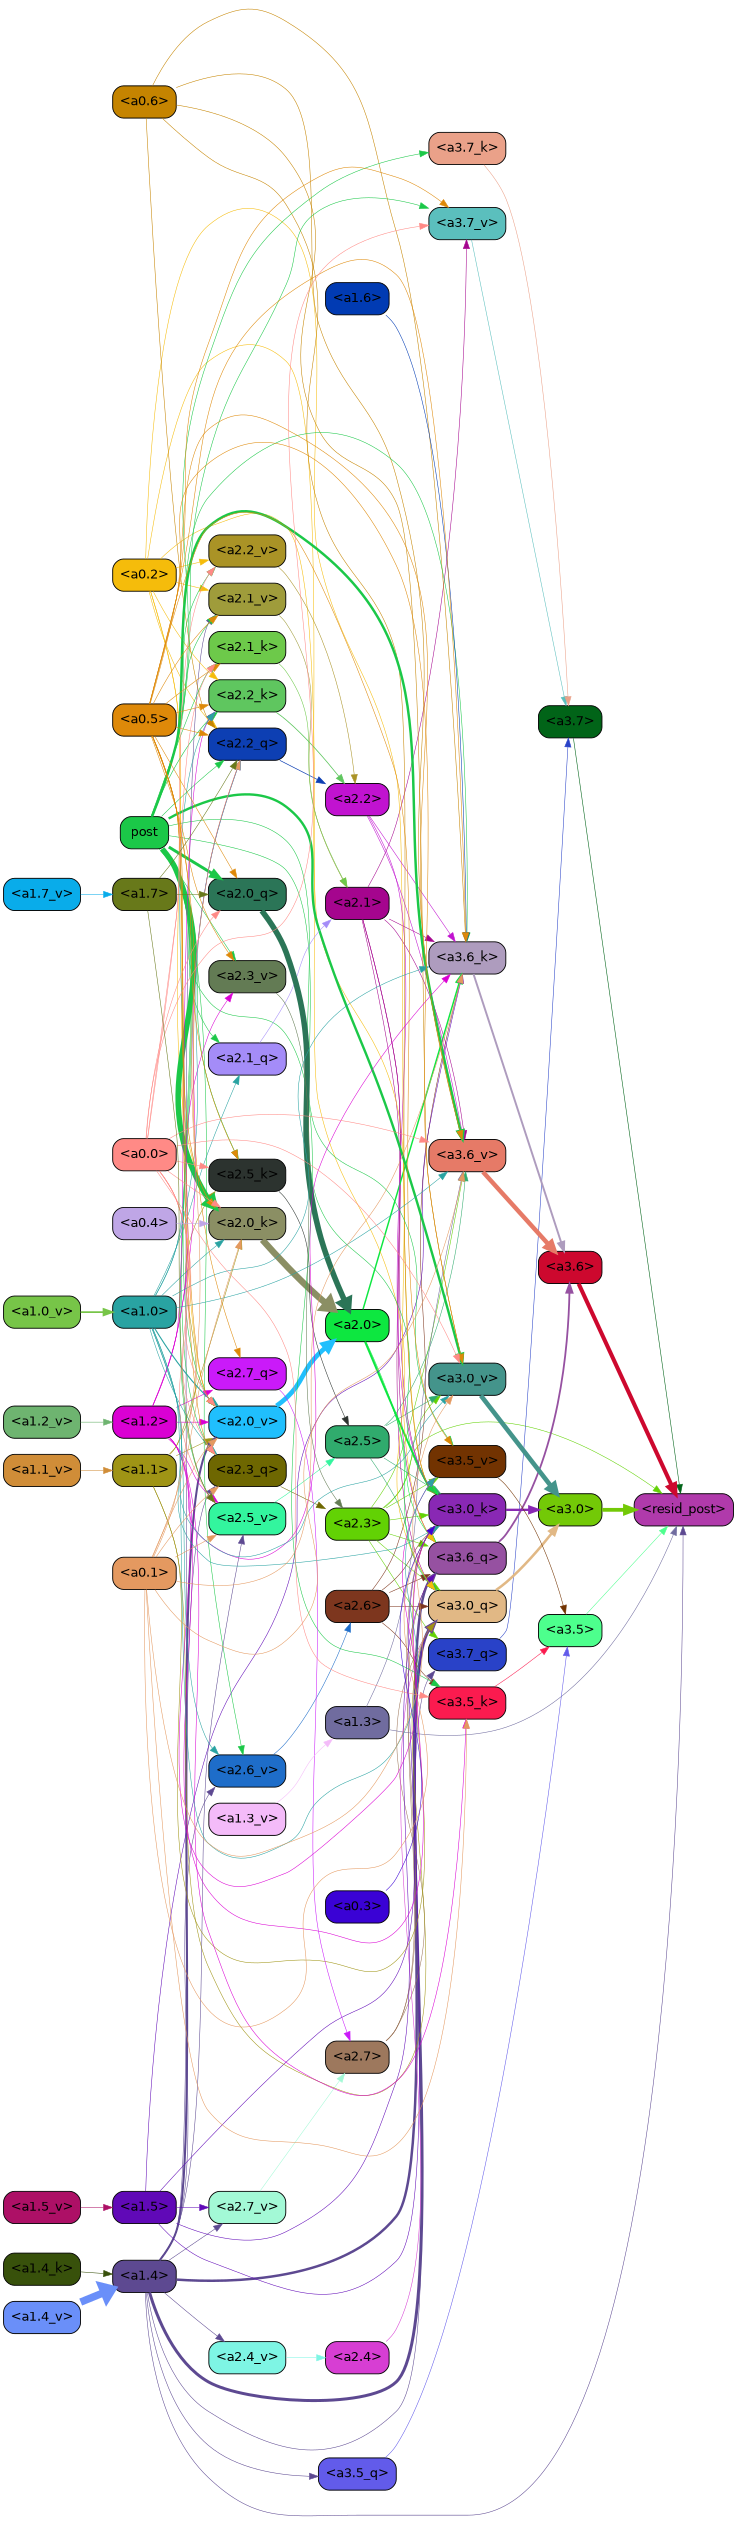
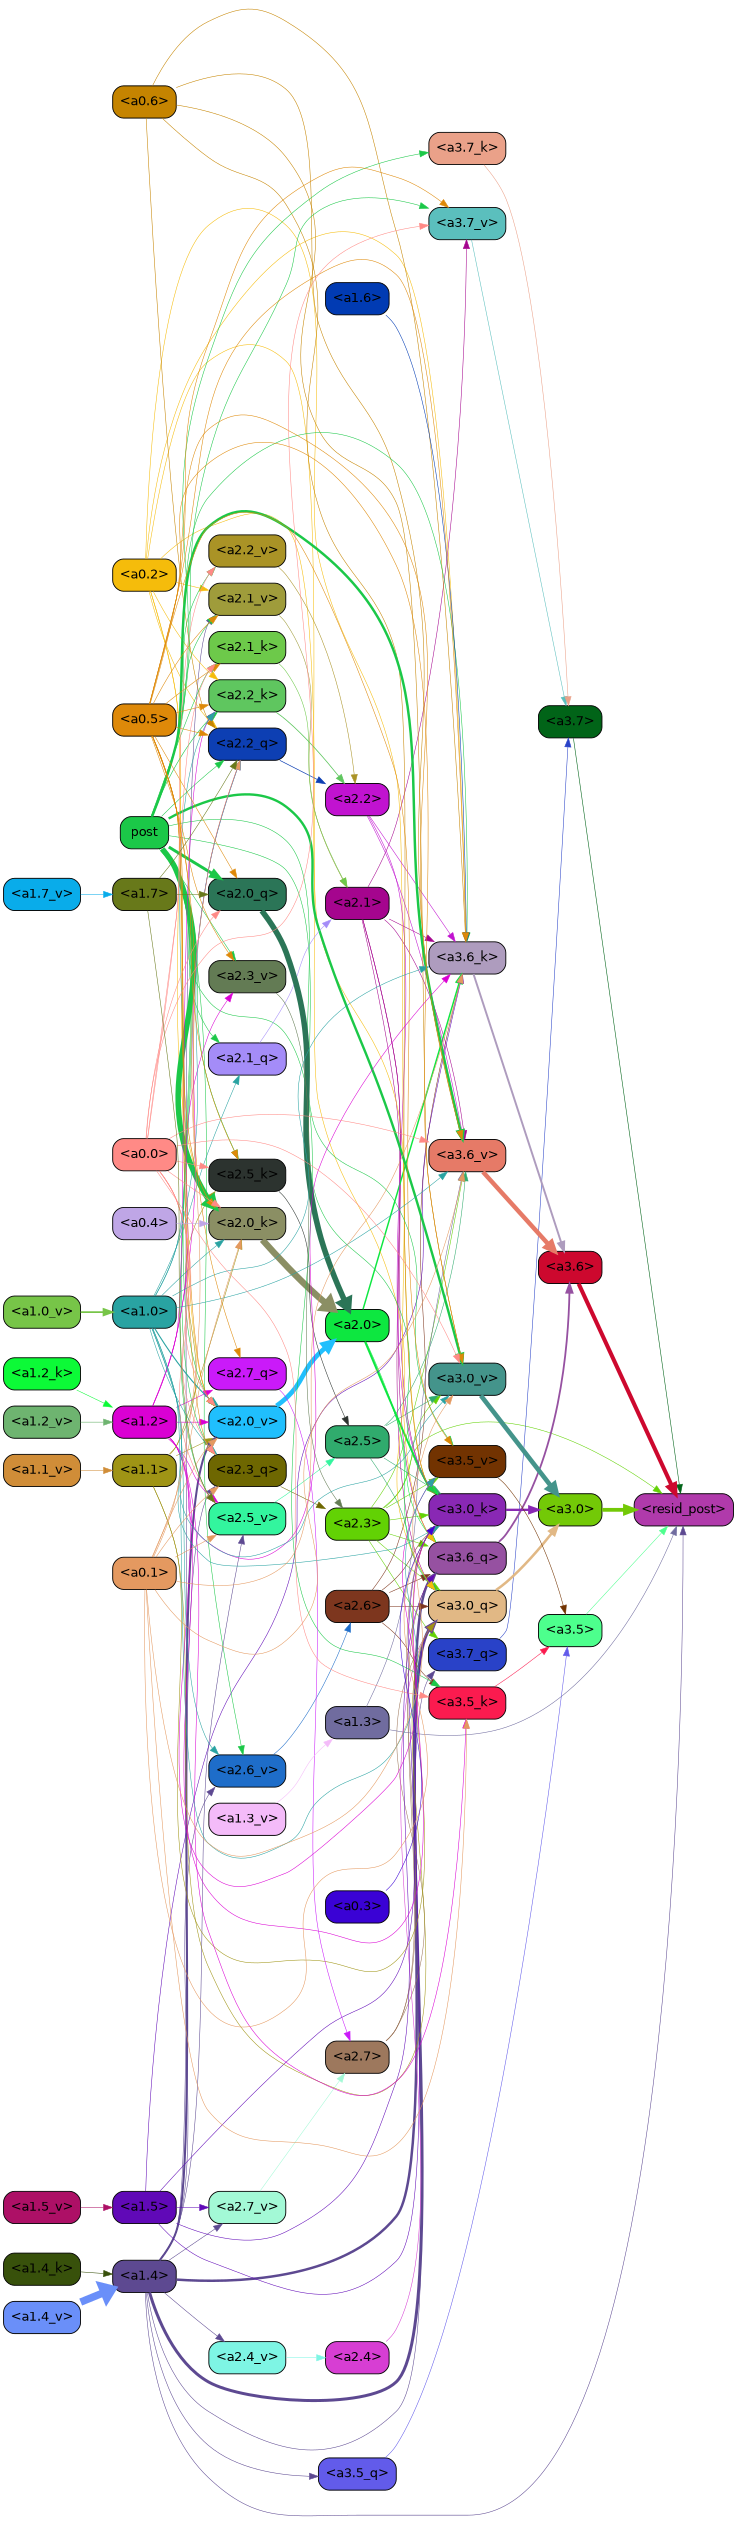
edge "<a0.2>" -> "<a2.2_v>": now "<a0.2>" -> "<a3.6_k>"
node "<a1.2_k>": added
